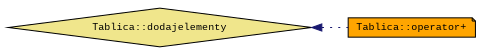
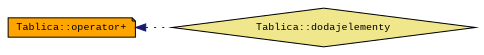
edge "Tablica::operator+" -> "Tablica::dodajelementy": reversed
